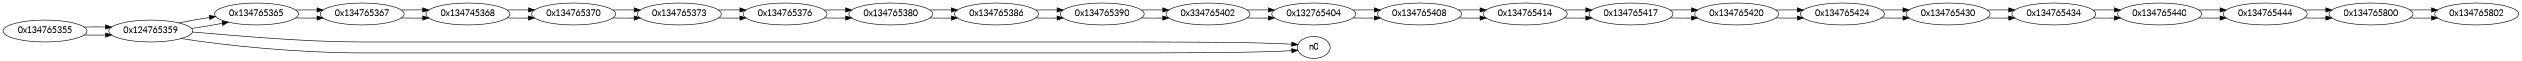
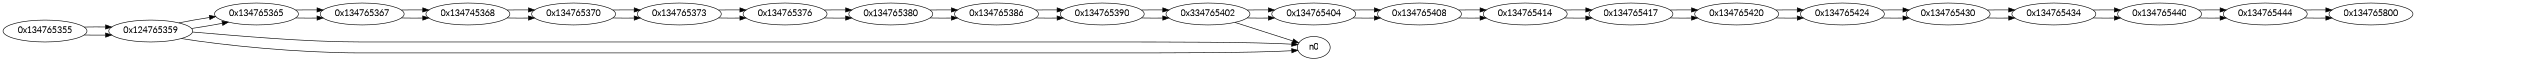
node "0x132765404": label "0x132765404" -> "0x134765404"
node "0x134765802": removed
edge "0x334765402" -> "n0": added
